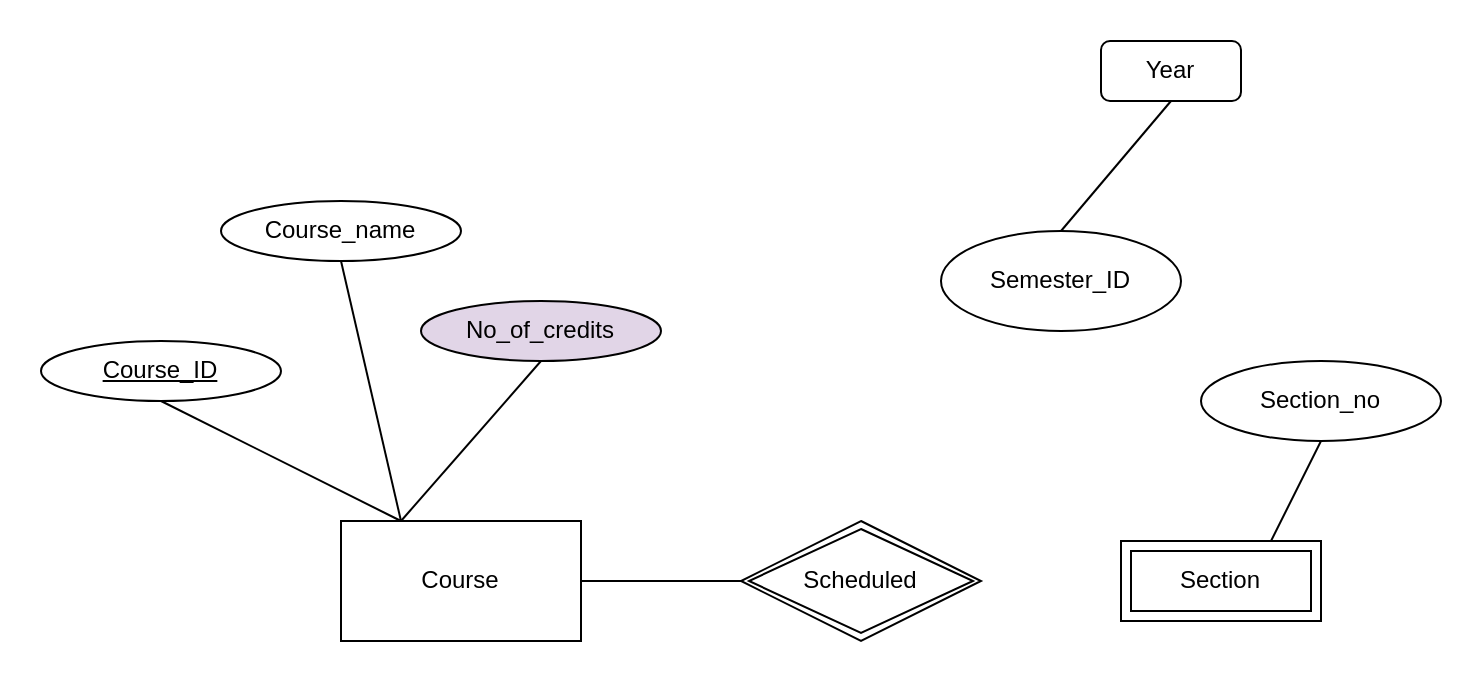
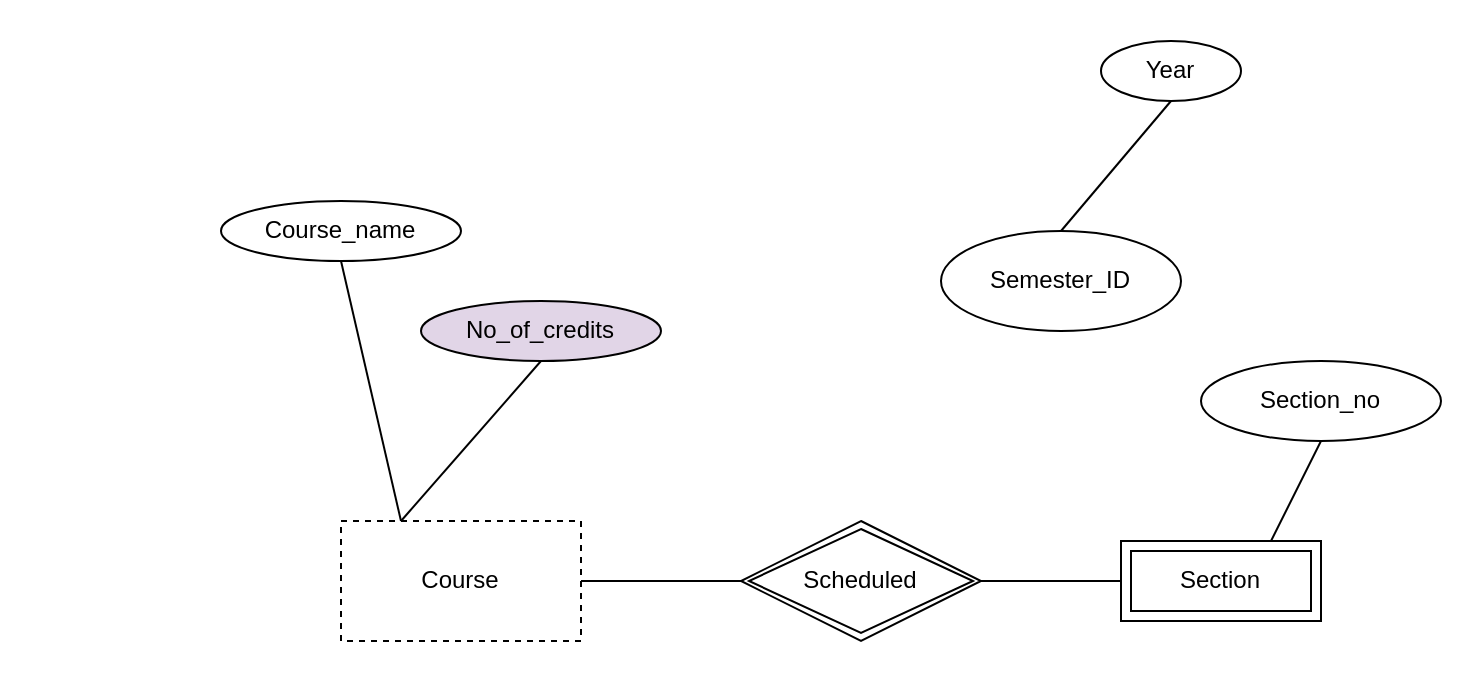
node "Year": shape rounded rectangle -> ellipse
node "Course_ID": removed
edge "Course_ID" -- "Course": removed
node "Course": style solid -> dashed
edge "Scheduled" -- "Section": added
